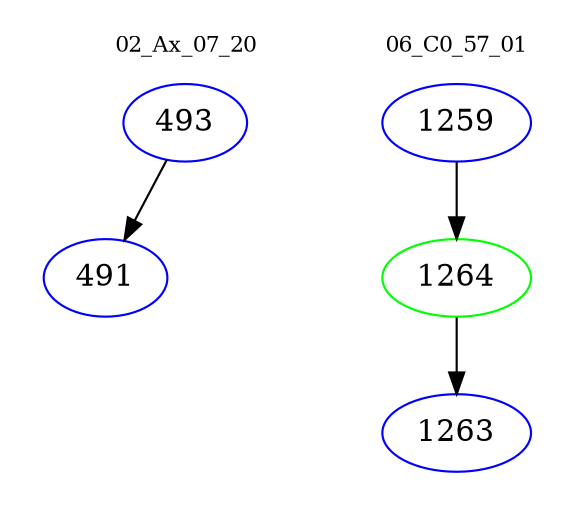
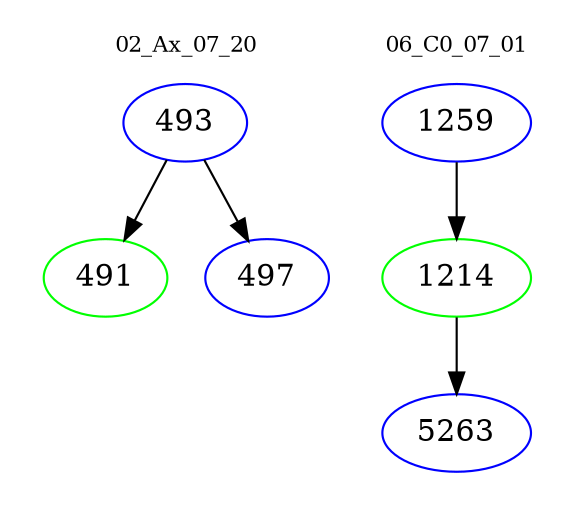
cluster "06_C0_57_01": label "06_C0_57_01" -> "06_C0_07_01"
node "491": color blue -> green
node "497": added
node "1264": label "1264" -> "1214"
node "1263": label "1263" -> "5263"
